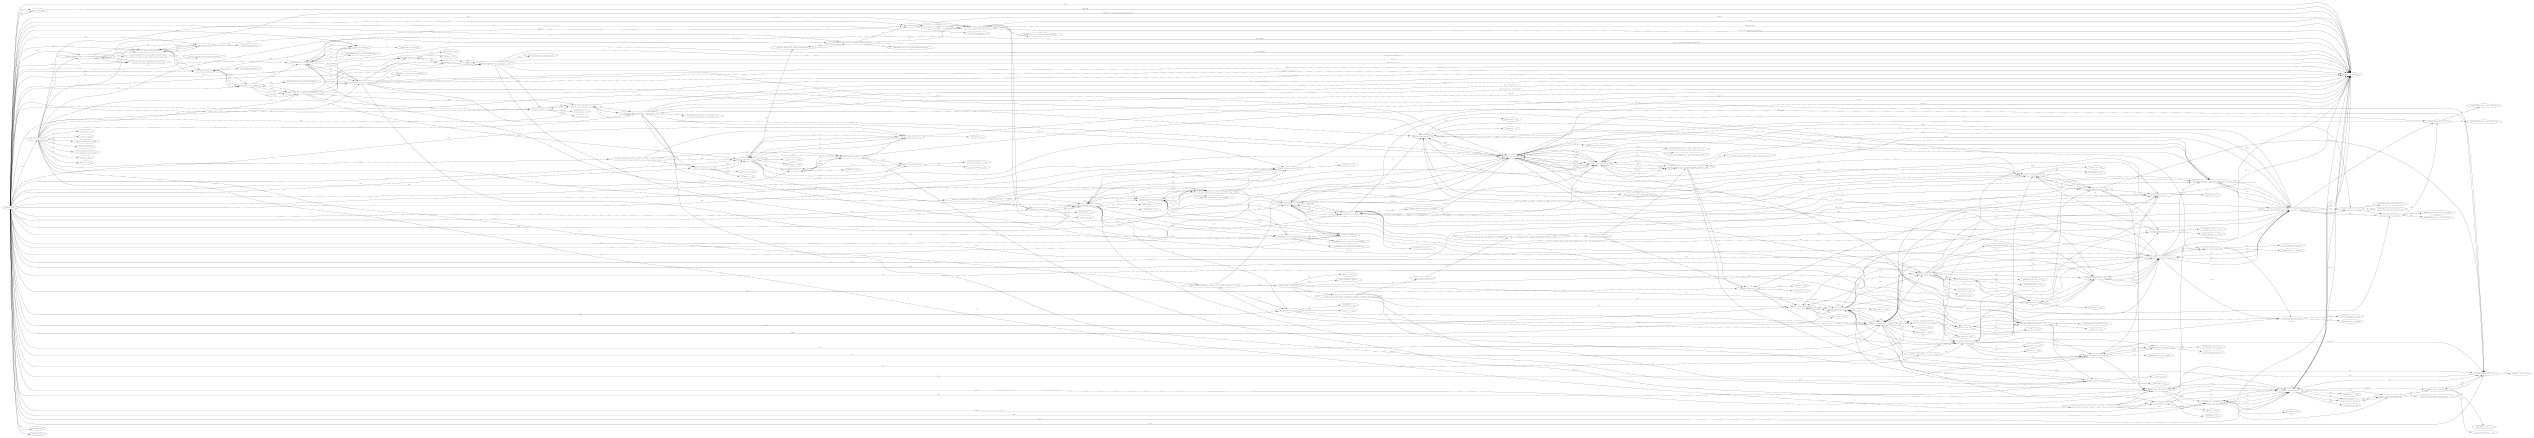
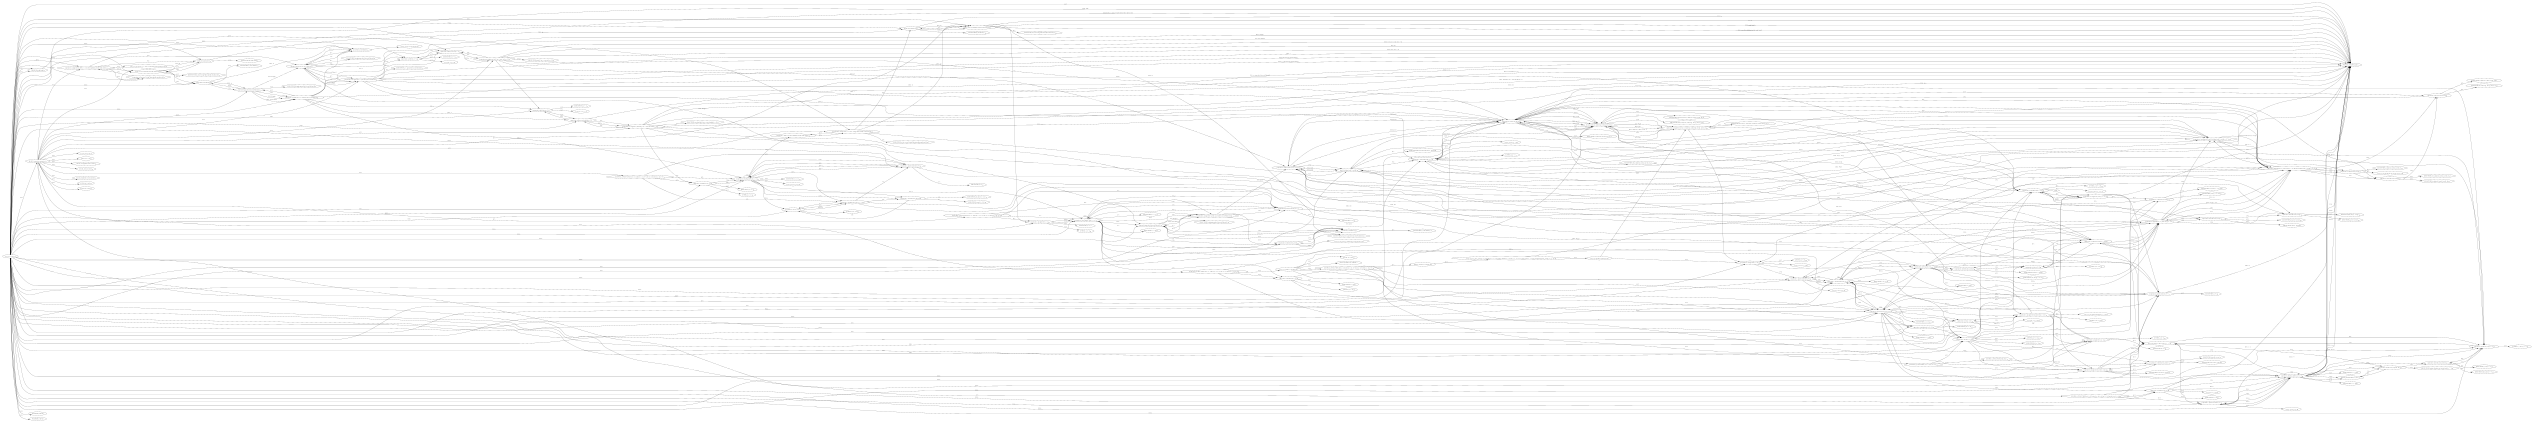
node "(IDENTIFIER,j,i != j)": removed
